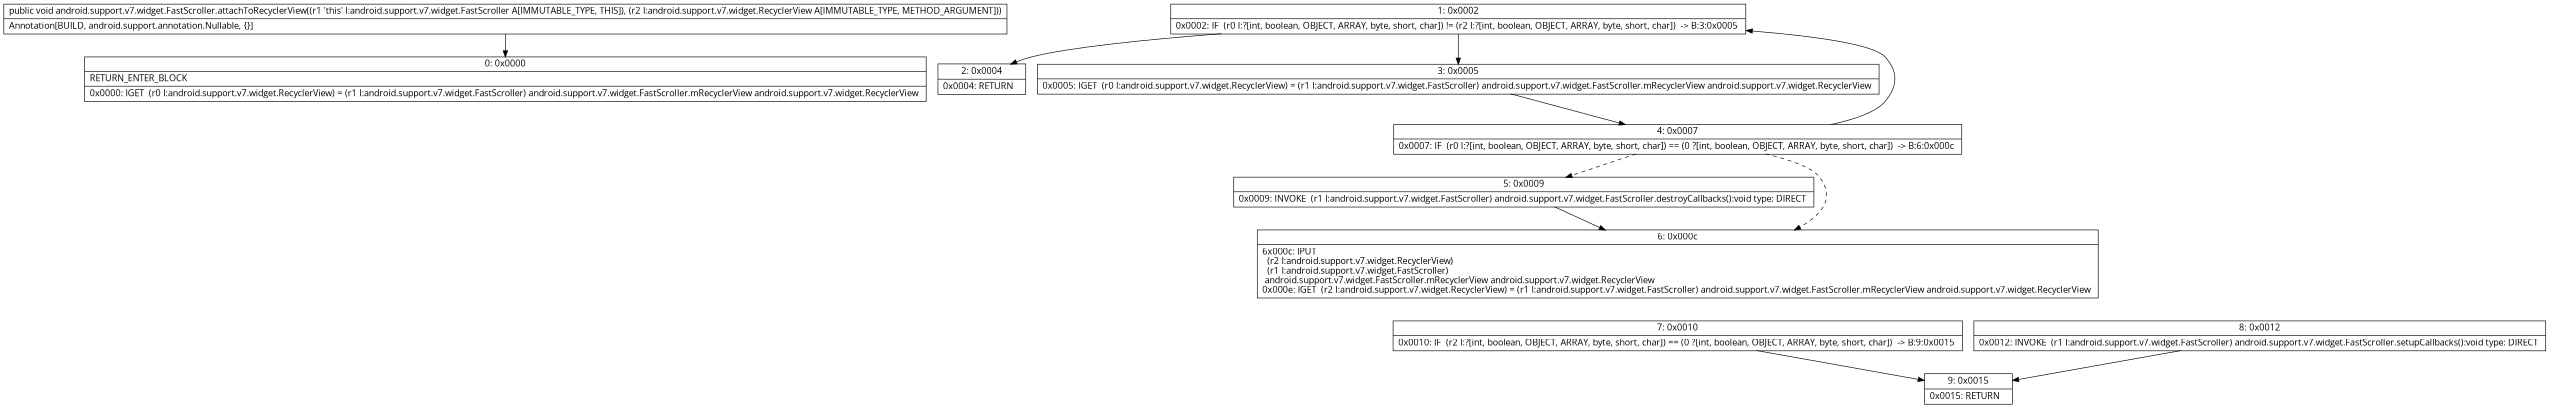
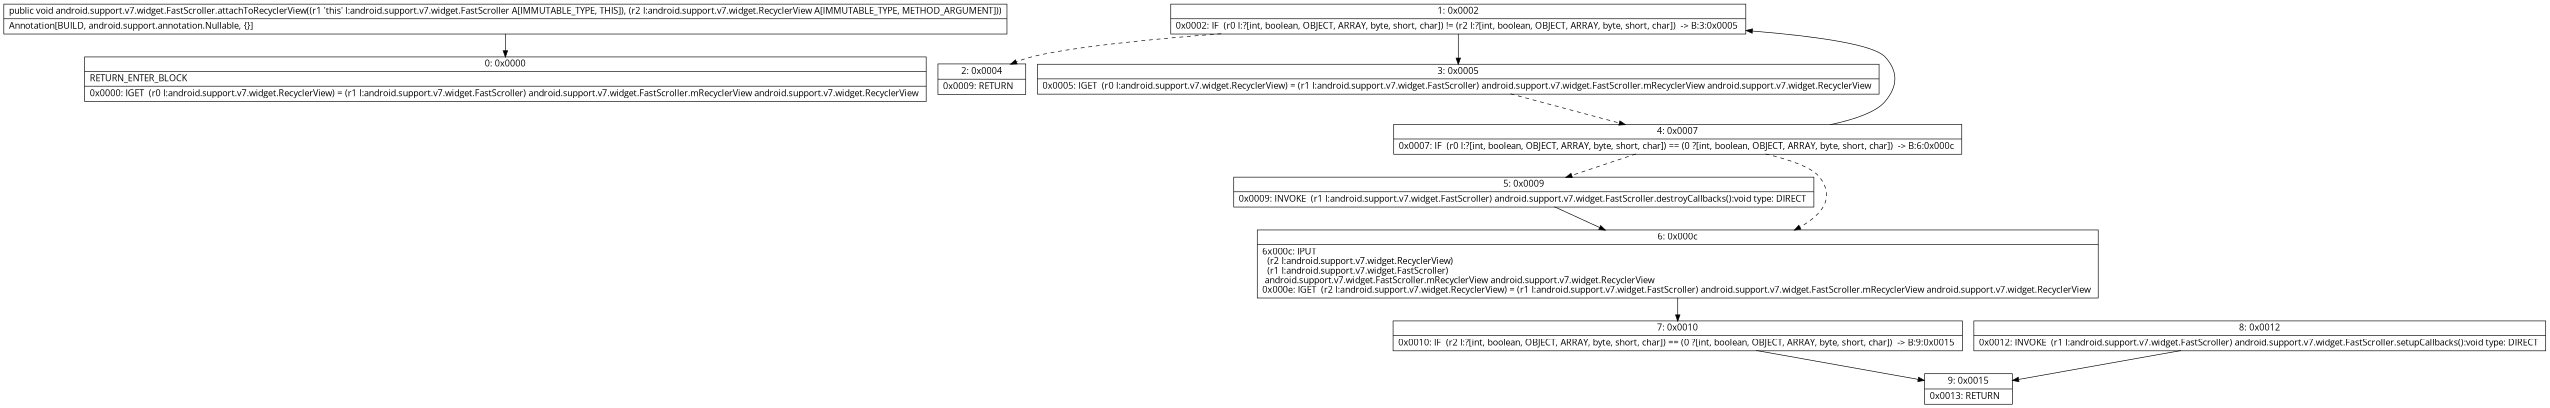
edge "1: 0x0002" -> "2: 0x0004": style solid -> dashed
node "2: 0x0004": text "0x0004: RETURN" -> "0x0009: RETURN"
edge "3: 0x0005" -> "4: 0x0007": style solid -> dashed
edge "6: 0x000c" -> "7: 0x0010": added
node "9: 0x0015": text "0x0015: RETURN" -> "0x0013: RETURN"
